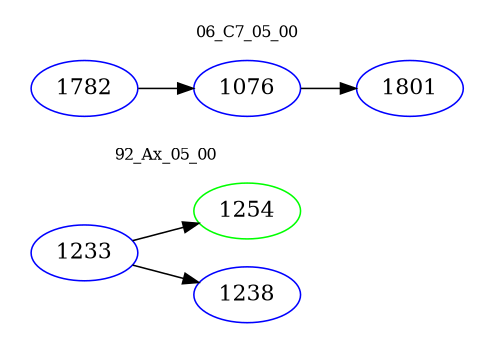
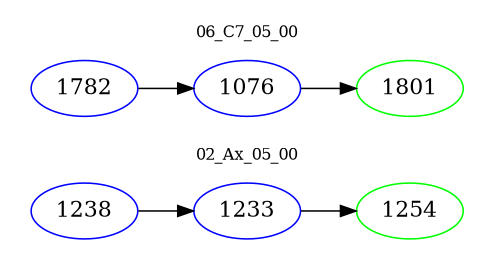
node "1801": color blue -> green
cluster "92_Ax_05_00": label "92_Ax_05_00" -> "02_Ax_05_00"
edge "1233" -> "1238": reversed
